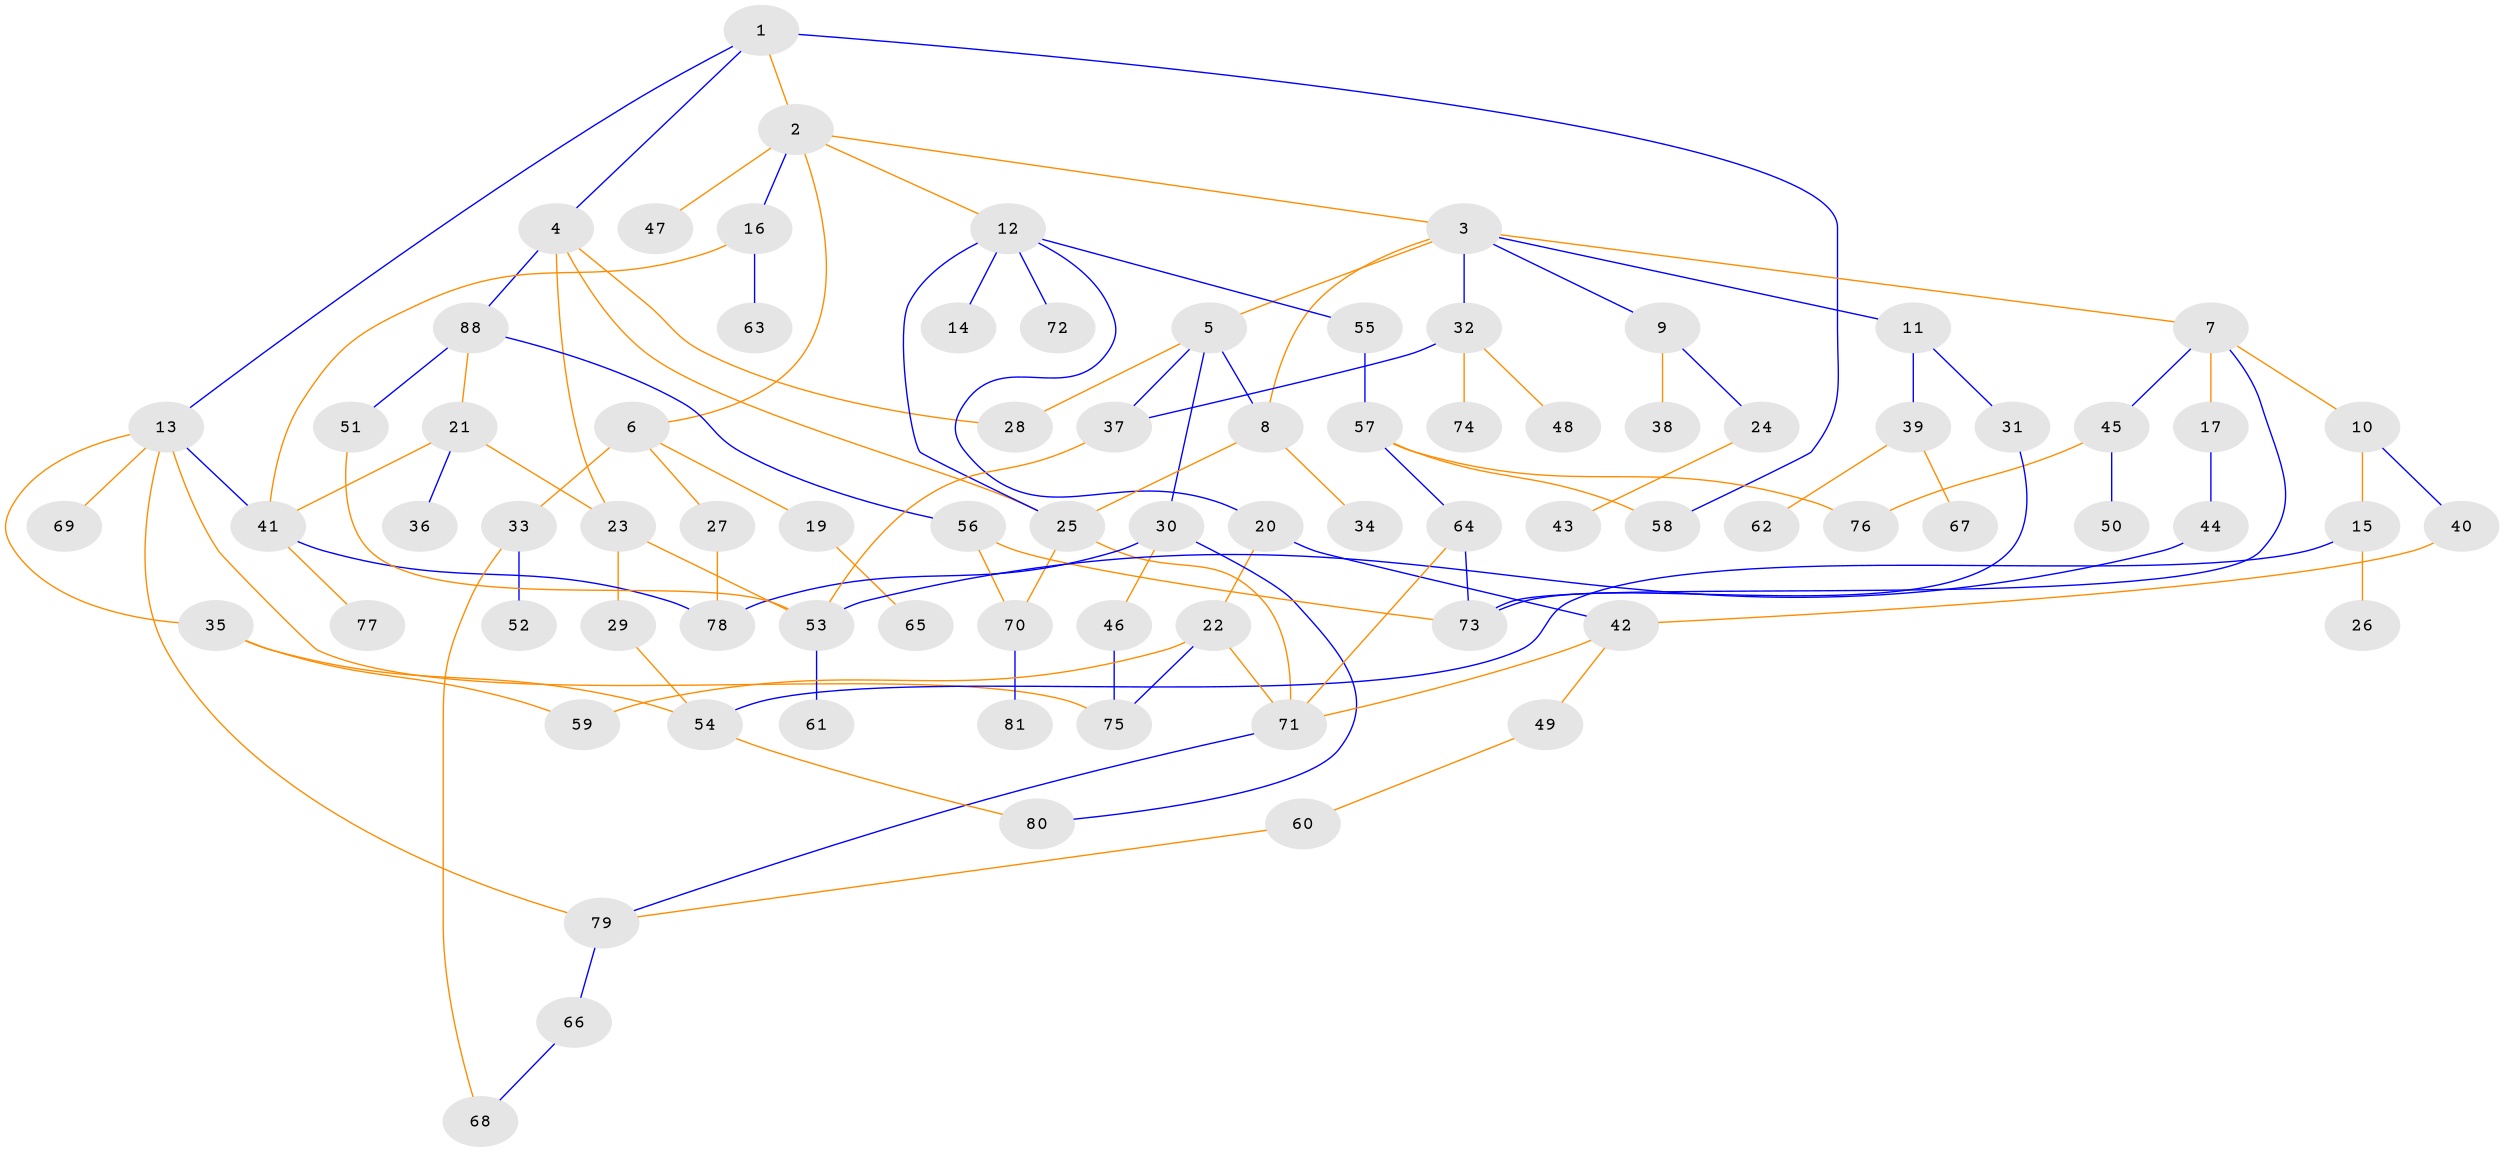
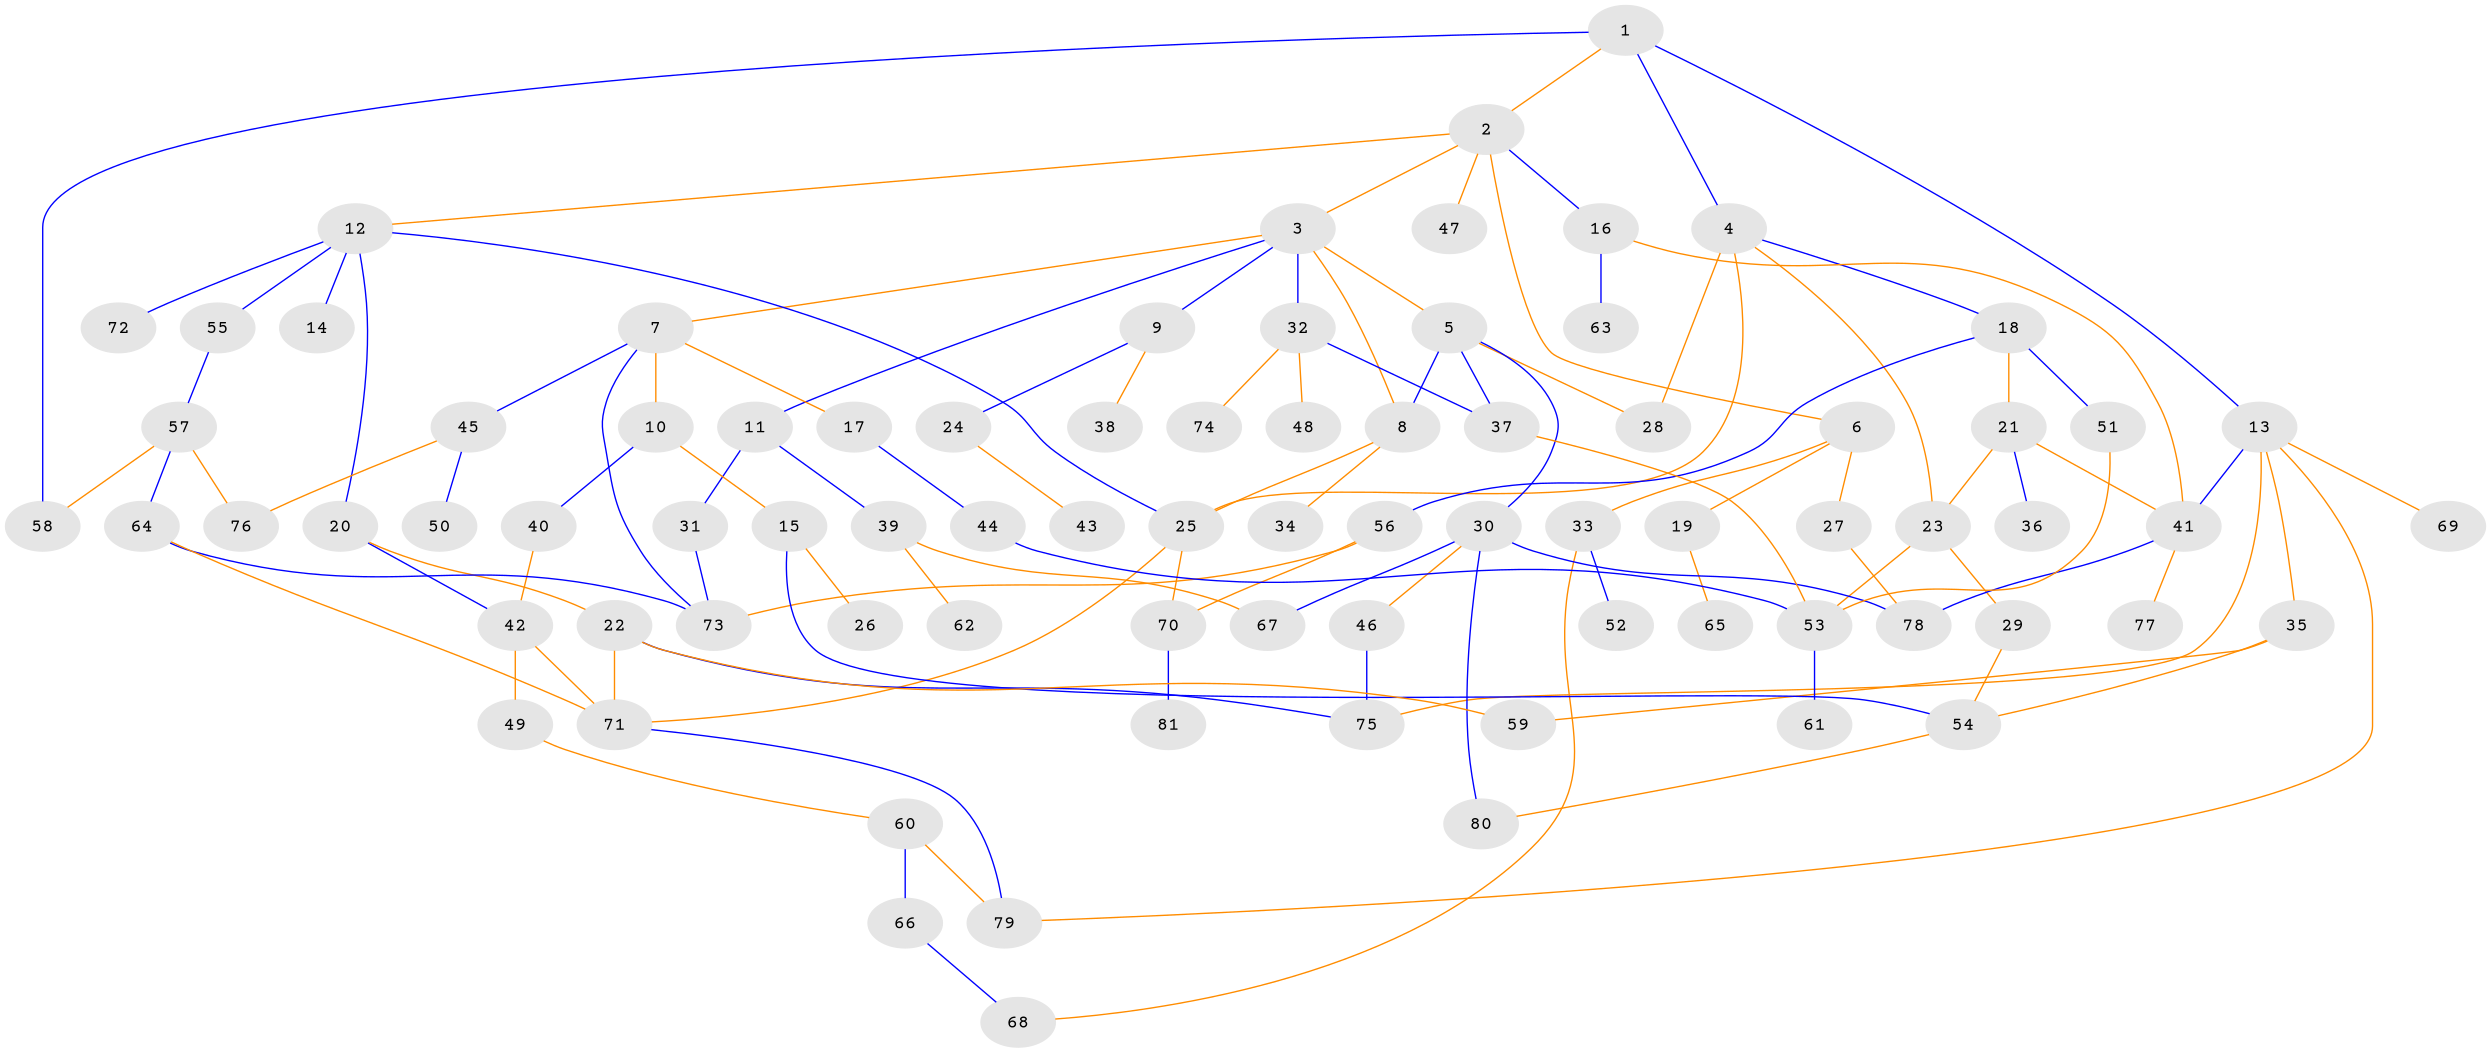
node "88": label "88" -> "18"
edge "30" -- "67": added
edge "79" -- "66": now "60" -- "66"
